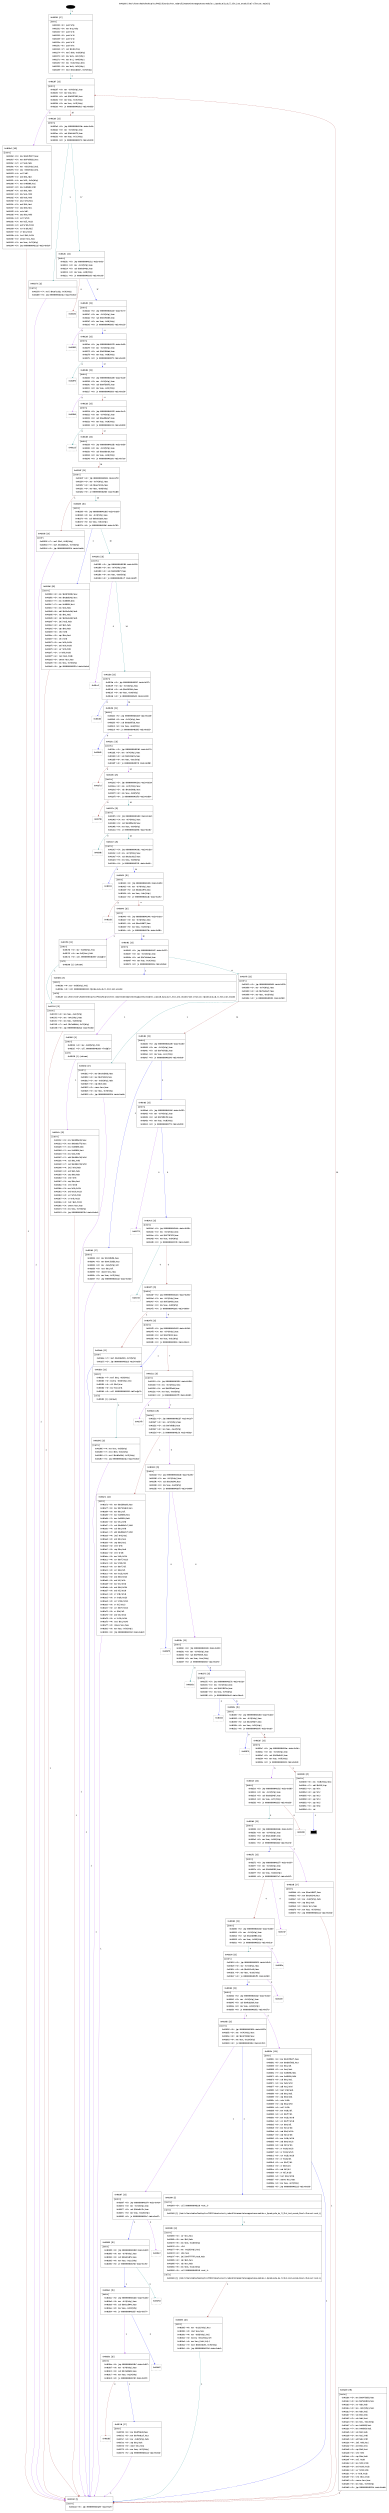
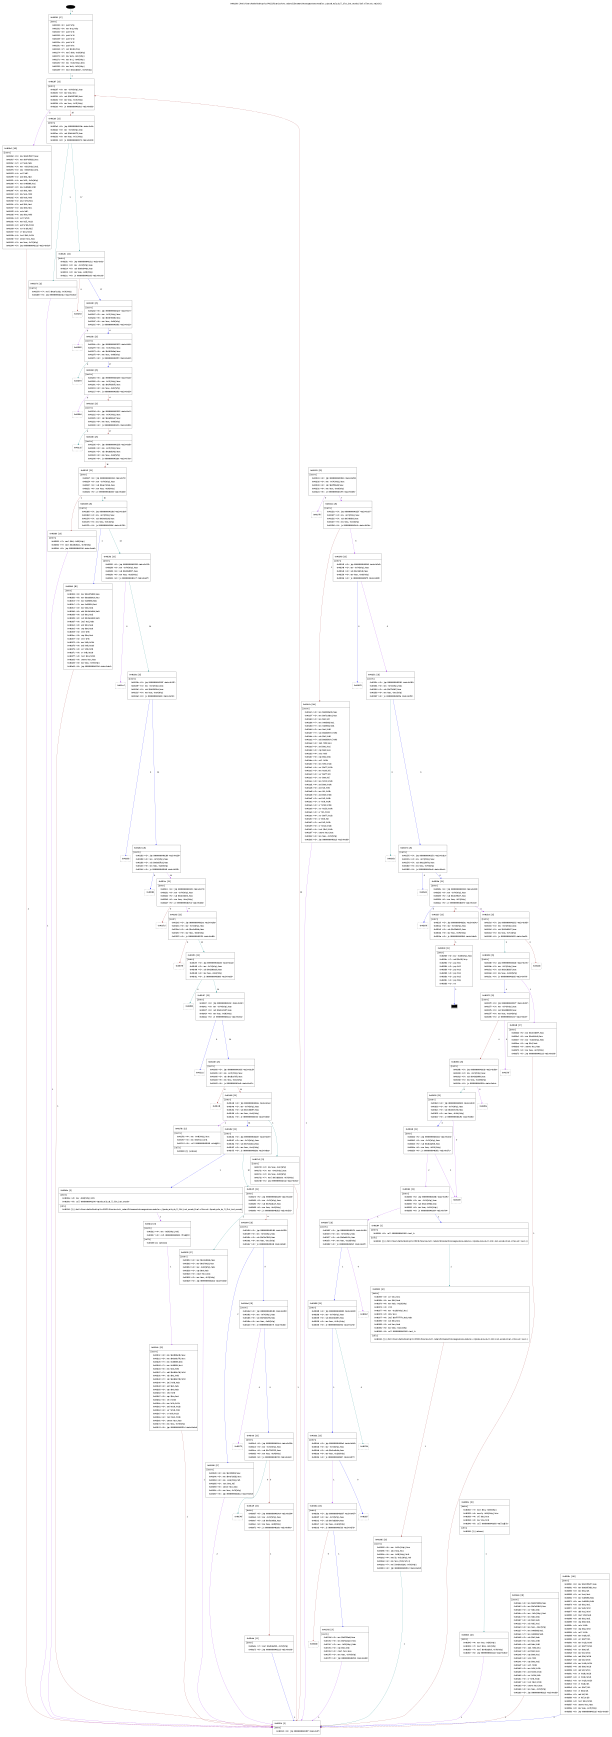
edge "0x4017bb [13]" -> "0x4017c8 [21]": now "0x401449 [25]" -> "0x4017c8 [21]"
node "0x4014f8 [25]": removed
edge "0x4015a7 [25]" -> "0x4015c0 [25]": now "0x40158e [25]" -> "0x4015c0 [25]"
edge "0x40163d [25]" -> "0x40185c [134]": now "0x40163d [25]" -> "0x401df2"
